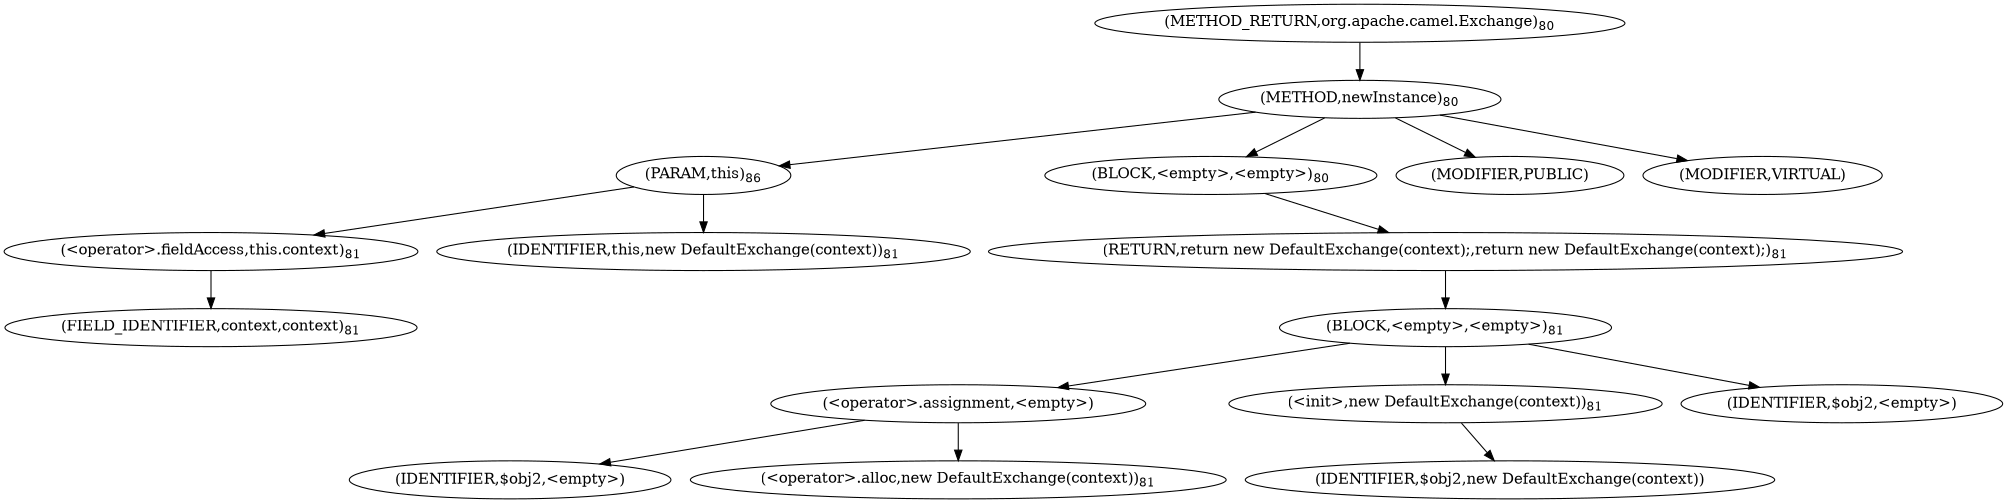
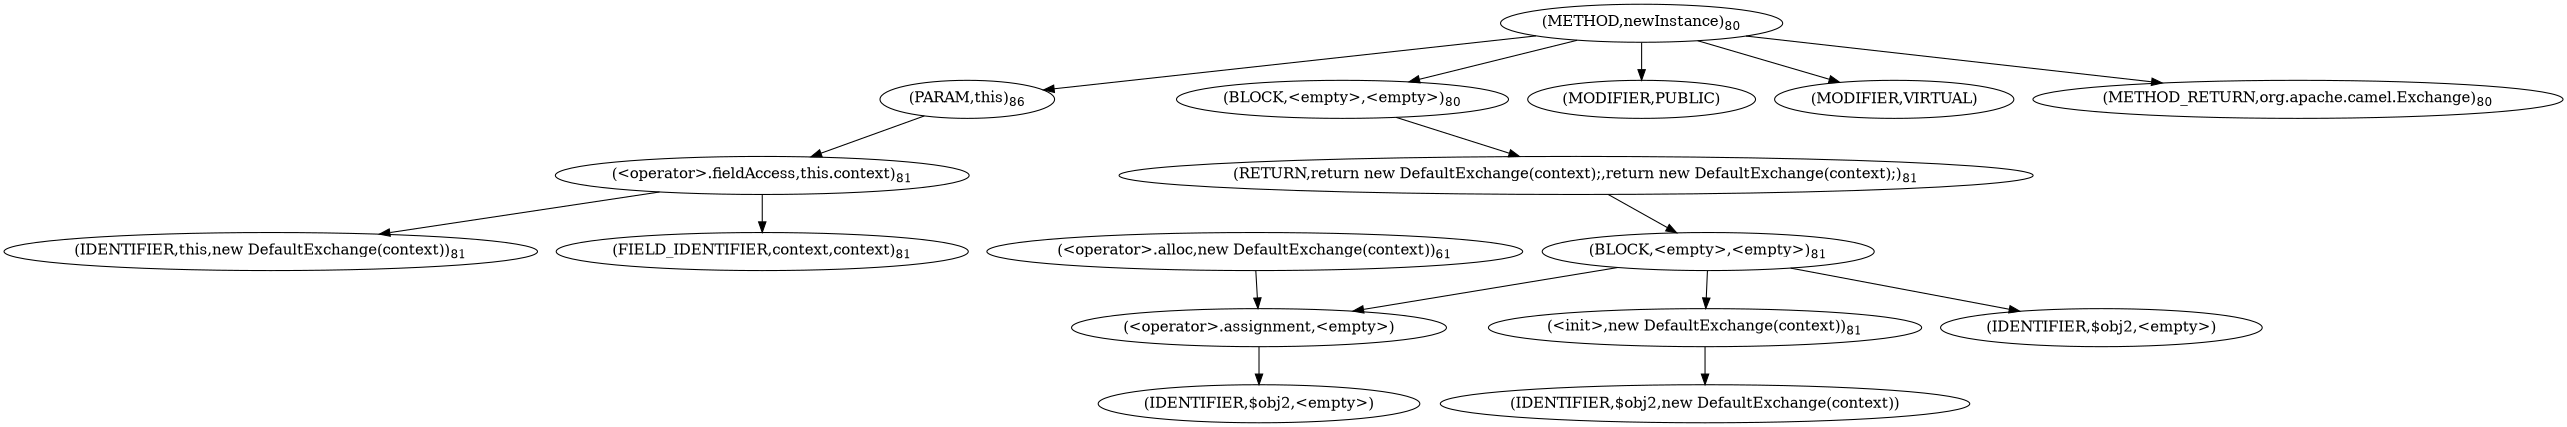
edge "(METHOD_RETURN,org.apache.camel.Exchange)" -> "(METHOD,newInstance)": reversed
edge "(PARAM,this)" -> "(IDENTIFIER,this,new DefaultExchange(context))": now "(<operator>.fieldAccess,this.context)" -> "(IDENTIFIER,this,new DefaultExchange(context))"
edge "(<operator>.assignment,<empty>)" -> "(<operator>.alloc,new DefaultExchange(context))": reversed
node "(<operator>.alloc,new DefaultExchange(context))": text "81" -> "61"
